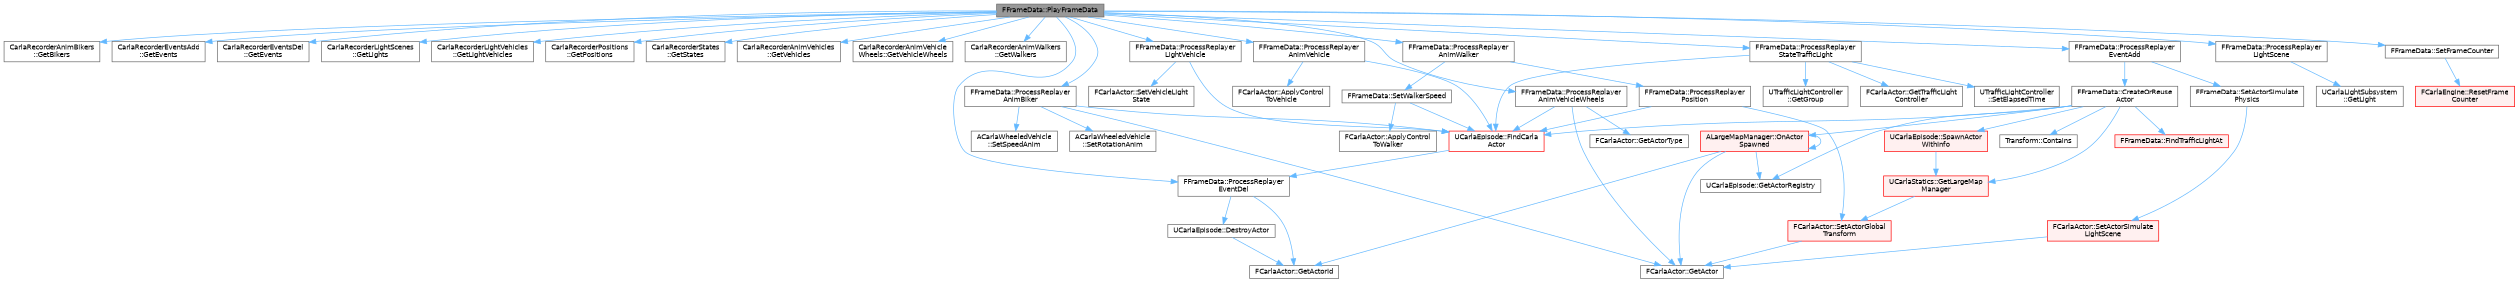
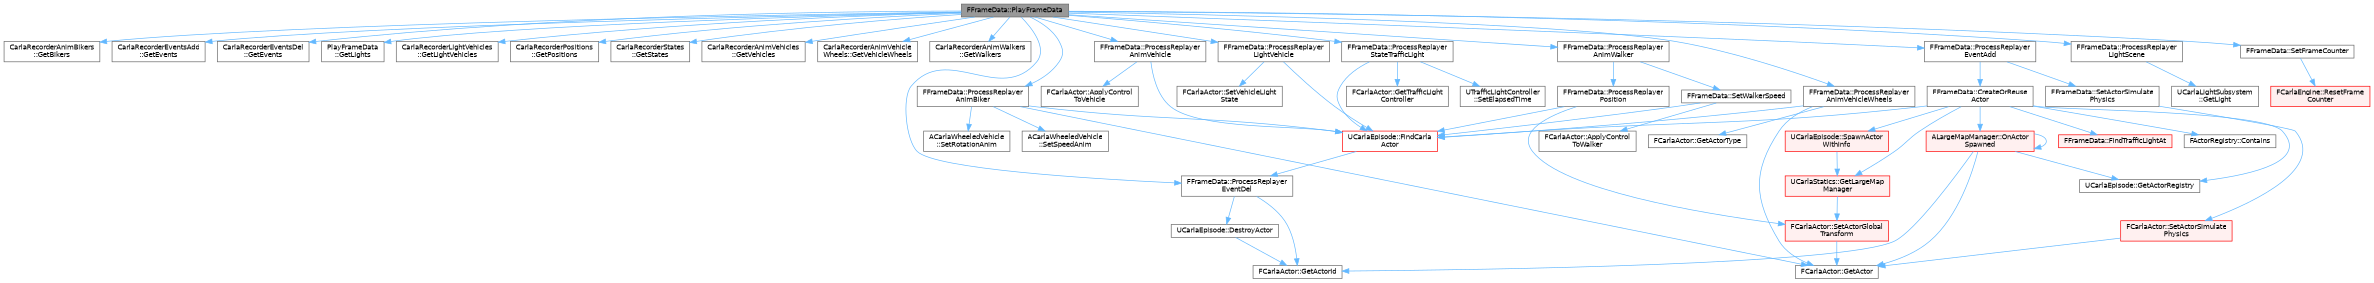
node "CarlaRecorderLightScenes ::GetLights": label "CarlaRecorderLightScenes ::GetLights" -> "PlayFrameData ::GetLights"
node "UTrafficLightController ::GetGroup": removed
node "Transform::Contains": label "Transform::Contains" -> "FActorRegistry::Contains"
node "FCarlaActor::SetActorSimulate LightScene": label "FCarlaActor::SetActorSimulate LightScene" -> "FCarlaActor::SetActorSimulate Physics"
